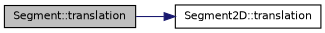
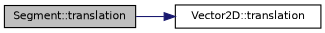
node "Segment2D::translation": label "Segment2D::translation" -> "Vector2D::translation"
